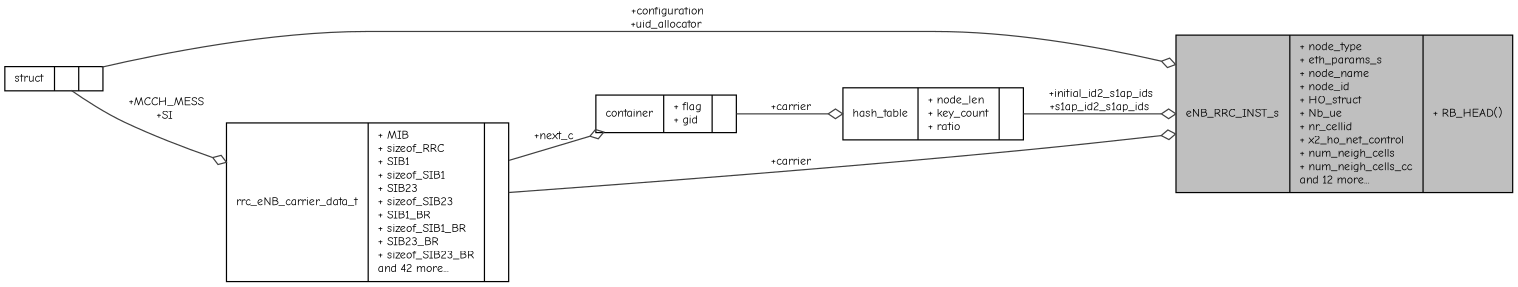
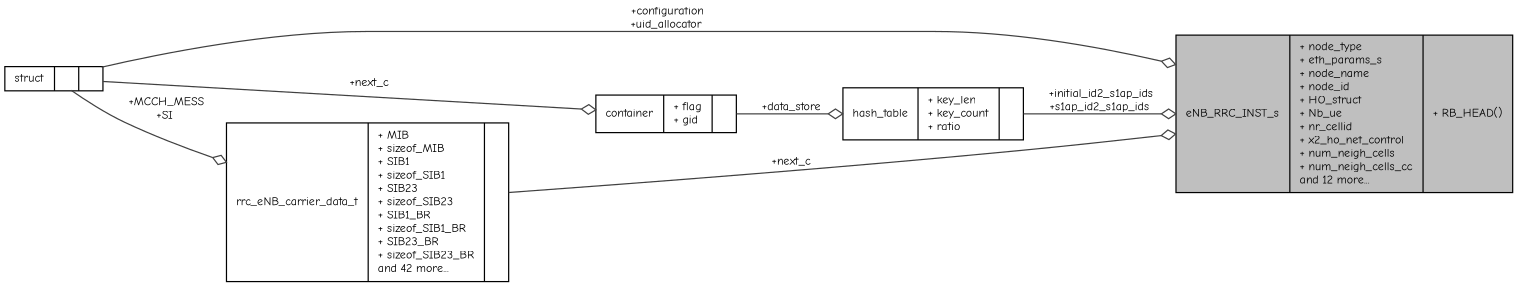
node "hash_table": text "+ node_len" -> "+ key_len"
edge "container" -> "hash_table": label " +carrier" -> " +data_store"
node "rrc_eNB_carrier_data_t": text "+ sizeof_RRC" -> "+ sizeof_MIB"
edge "rrc_eNB_carrier_data_t" -> "container": now "struct" -> "container"
edge "rrc_eNB_carrier_data_t" -> "eNB_RRC_INST_s": label " +carrier" -> " +next_c"
